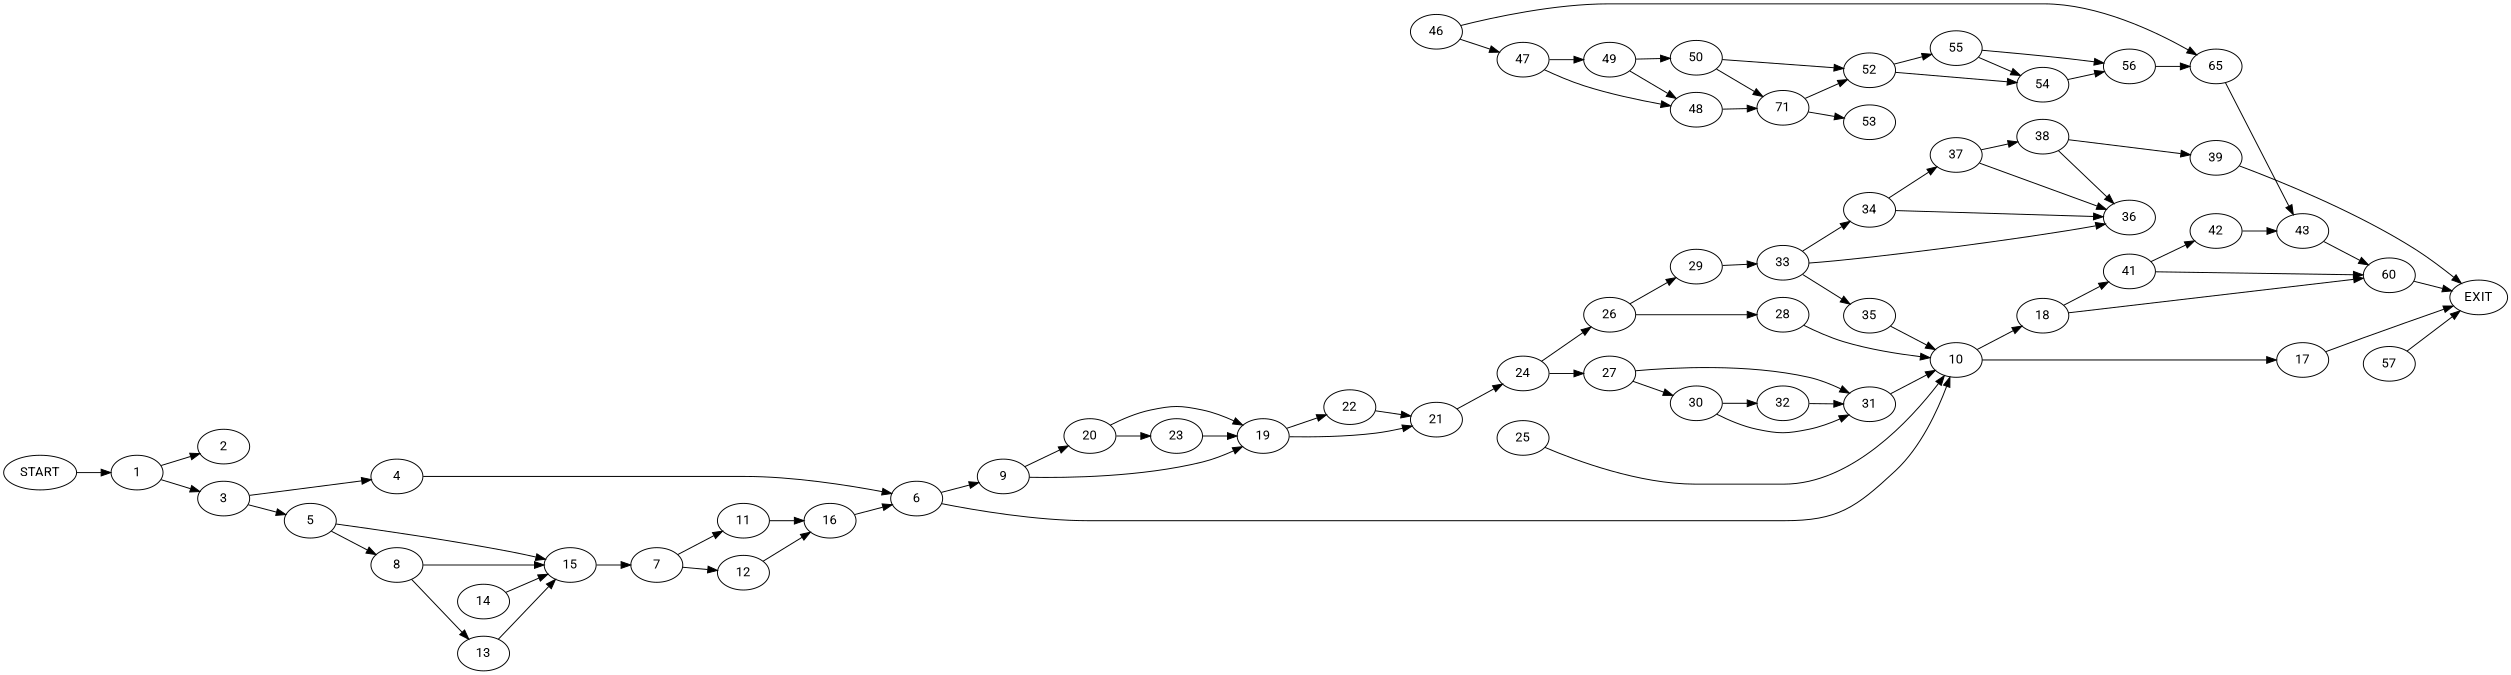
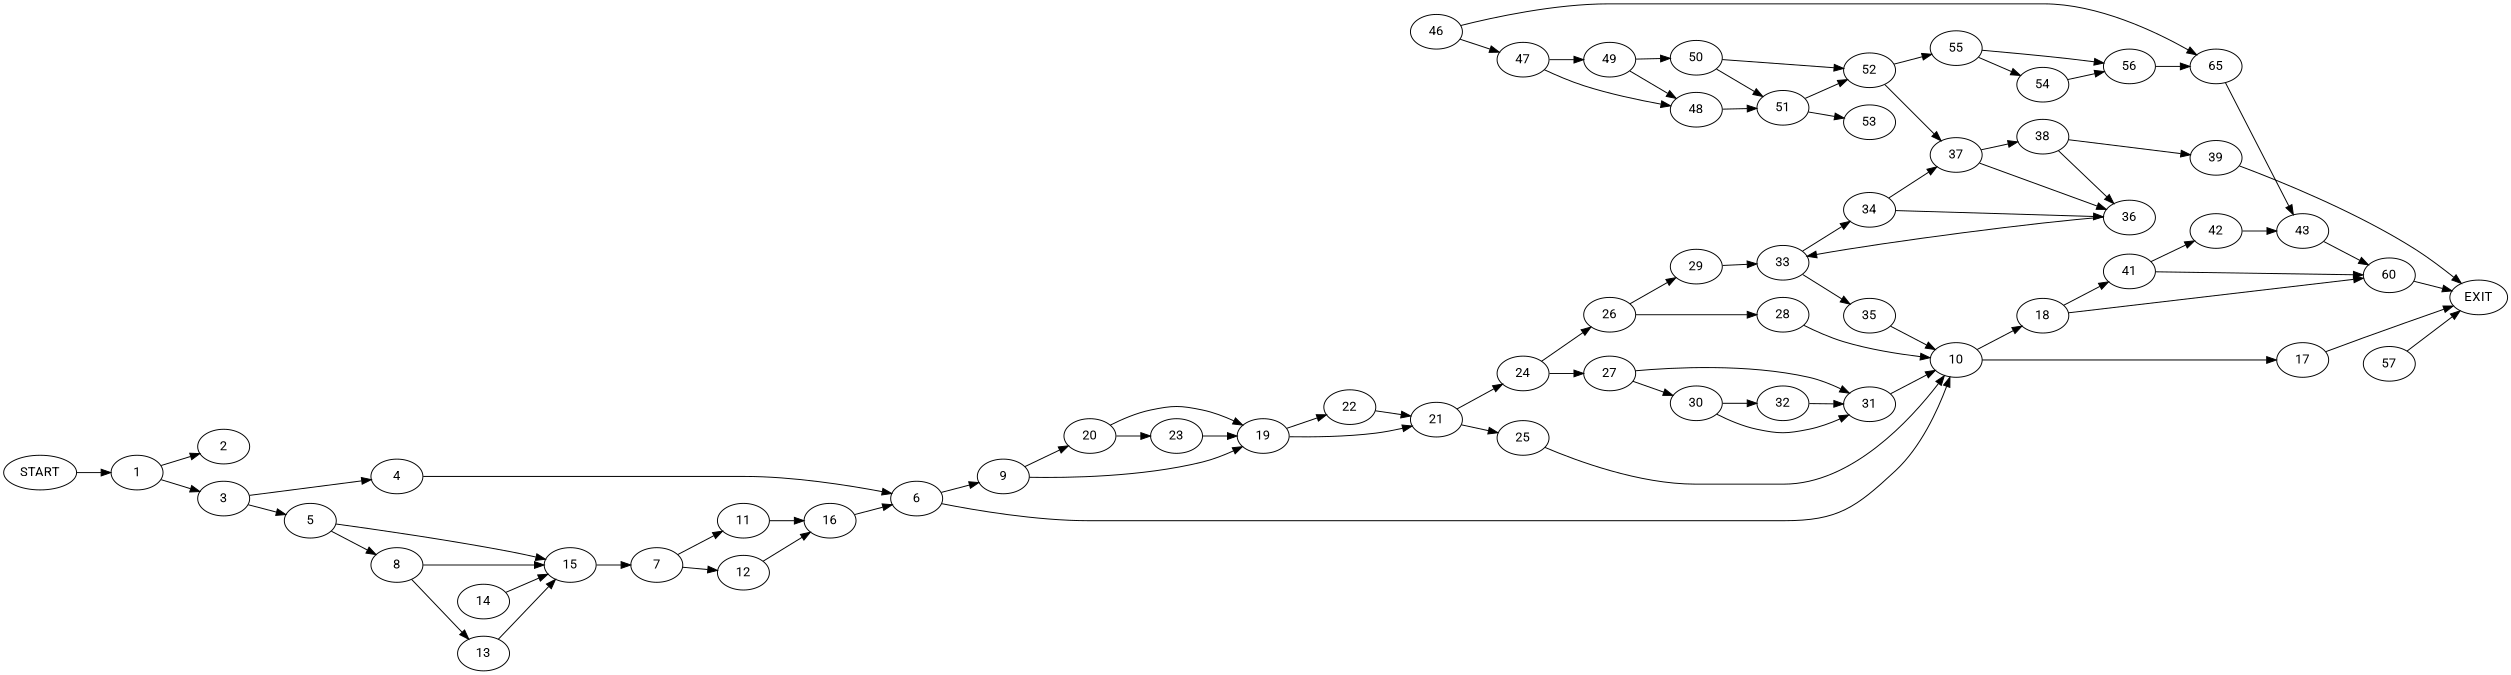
edge "52" -> "54": now "52" -> "37"
node "71": label "71" -> "51"
edge "33" -> "36": reversed
edge "21" -> "25": added
